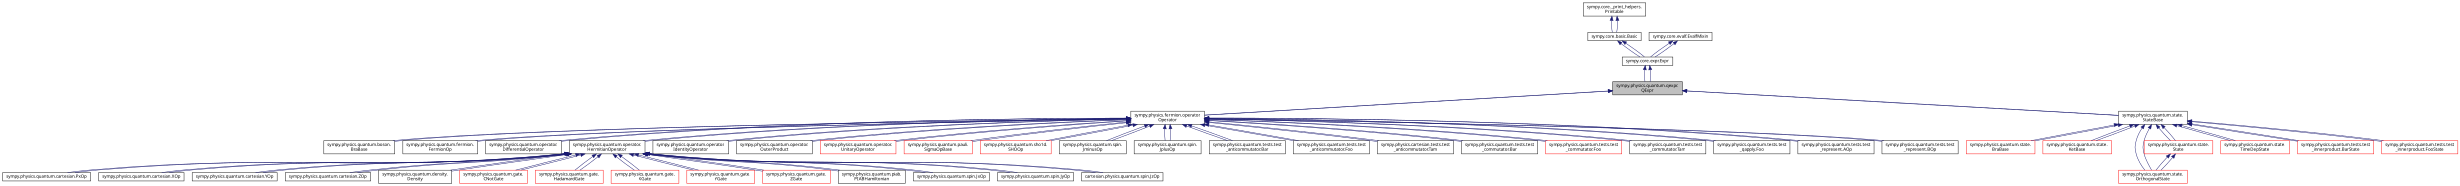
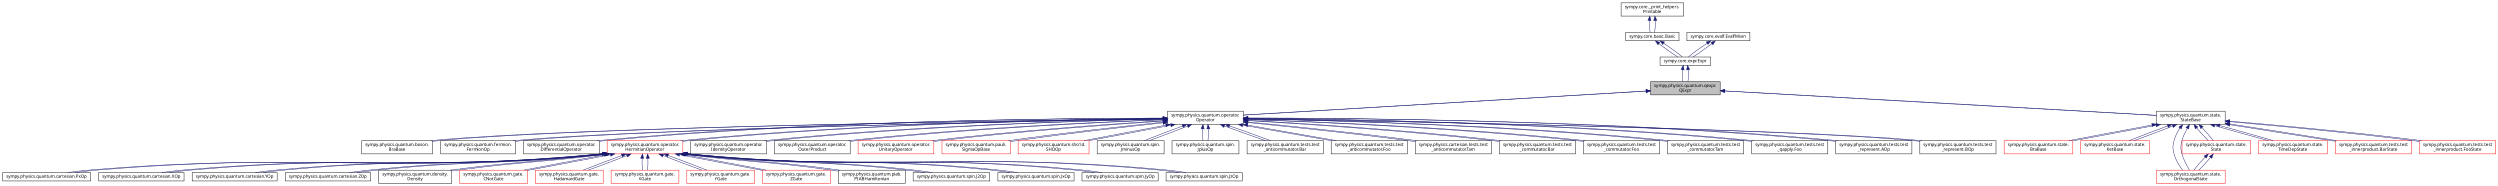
node "sympy.physics.fermion.operator. Operator": label "sympy.physics.fermion.operator. Operator" -> "sympy.physics.quantum.operator. Operator"
node "sympy.physics.quantum.operator. HermitianOperator": color black -> red
node "sympy.physics.quantum.tests.test _commutator.Foo": color red -> black
node "sympy.physics.quantum.spin.J2Op": added
node "cartesian.physics.quantum.spin.JzOp": label "cartesian.physics.quantum.spin.JzOp" -> "sympy.physics.quantum.spin.JzOp"
